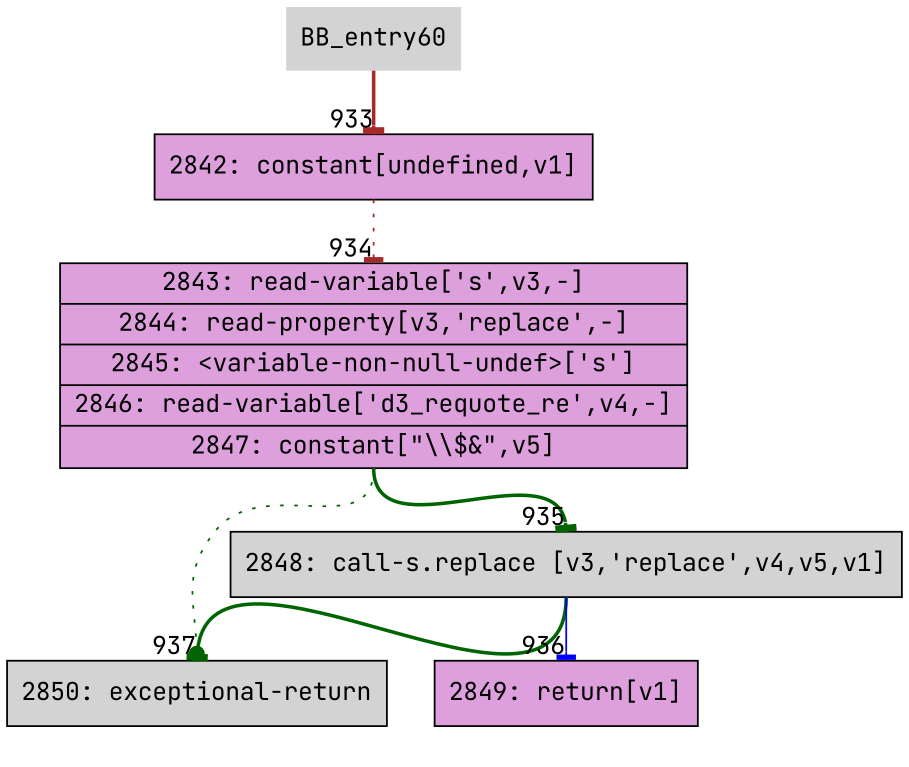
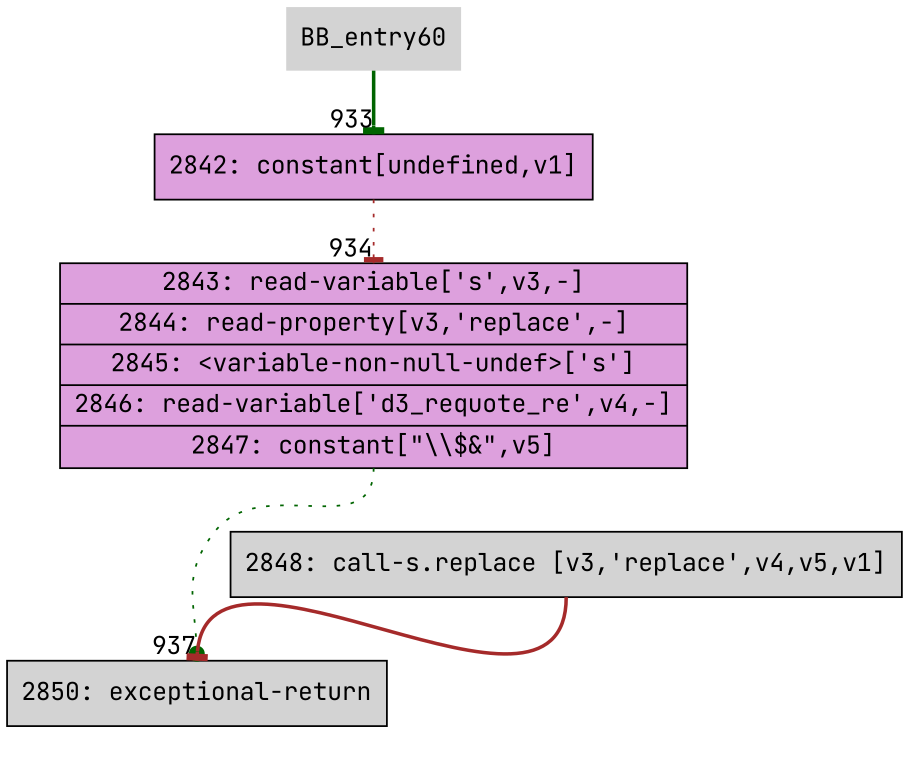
edge "BB_entry60" -> "2842: constant[undefined,v1]": color brown -> darkgreen
edge "2843: read-variable['s',v3,-]" -> "2848: call-s.replace [v3,'replace',v4,v5,v1]": removed
edge "2848: call-s.replace [v3,'replace',v4,v5,v1]" -> "2850: exceptional-return": color darkgreen -> brown
node "2849: return[v1]": removed
